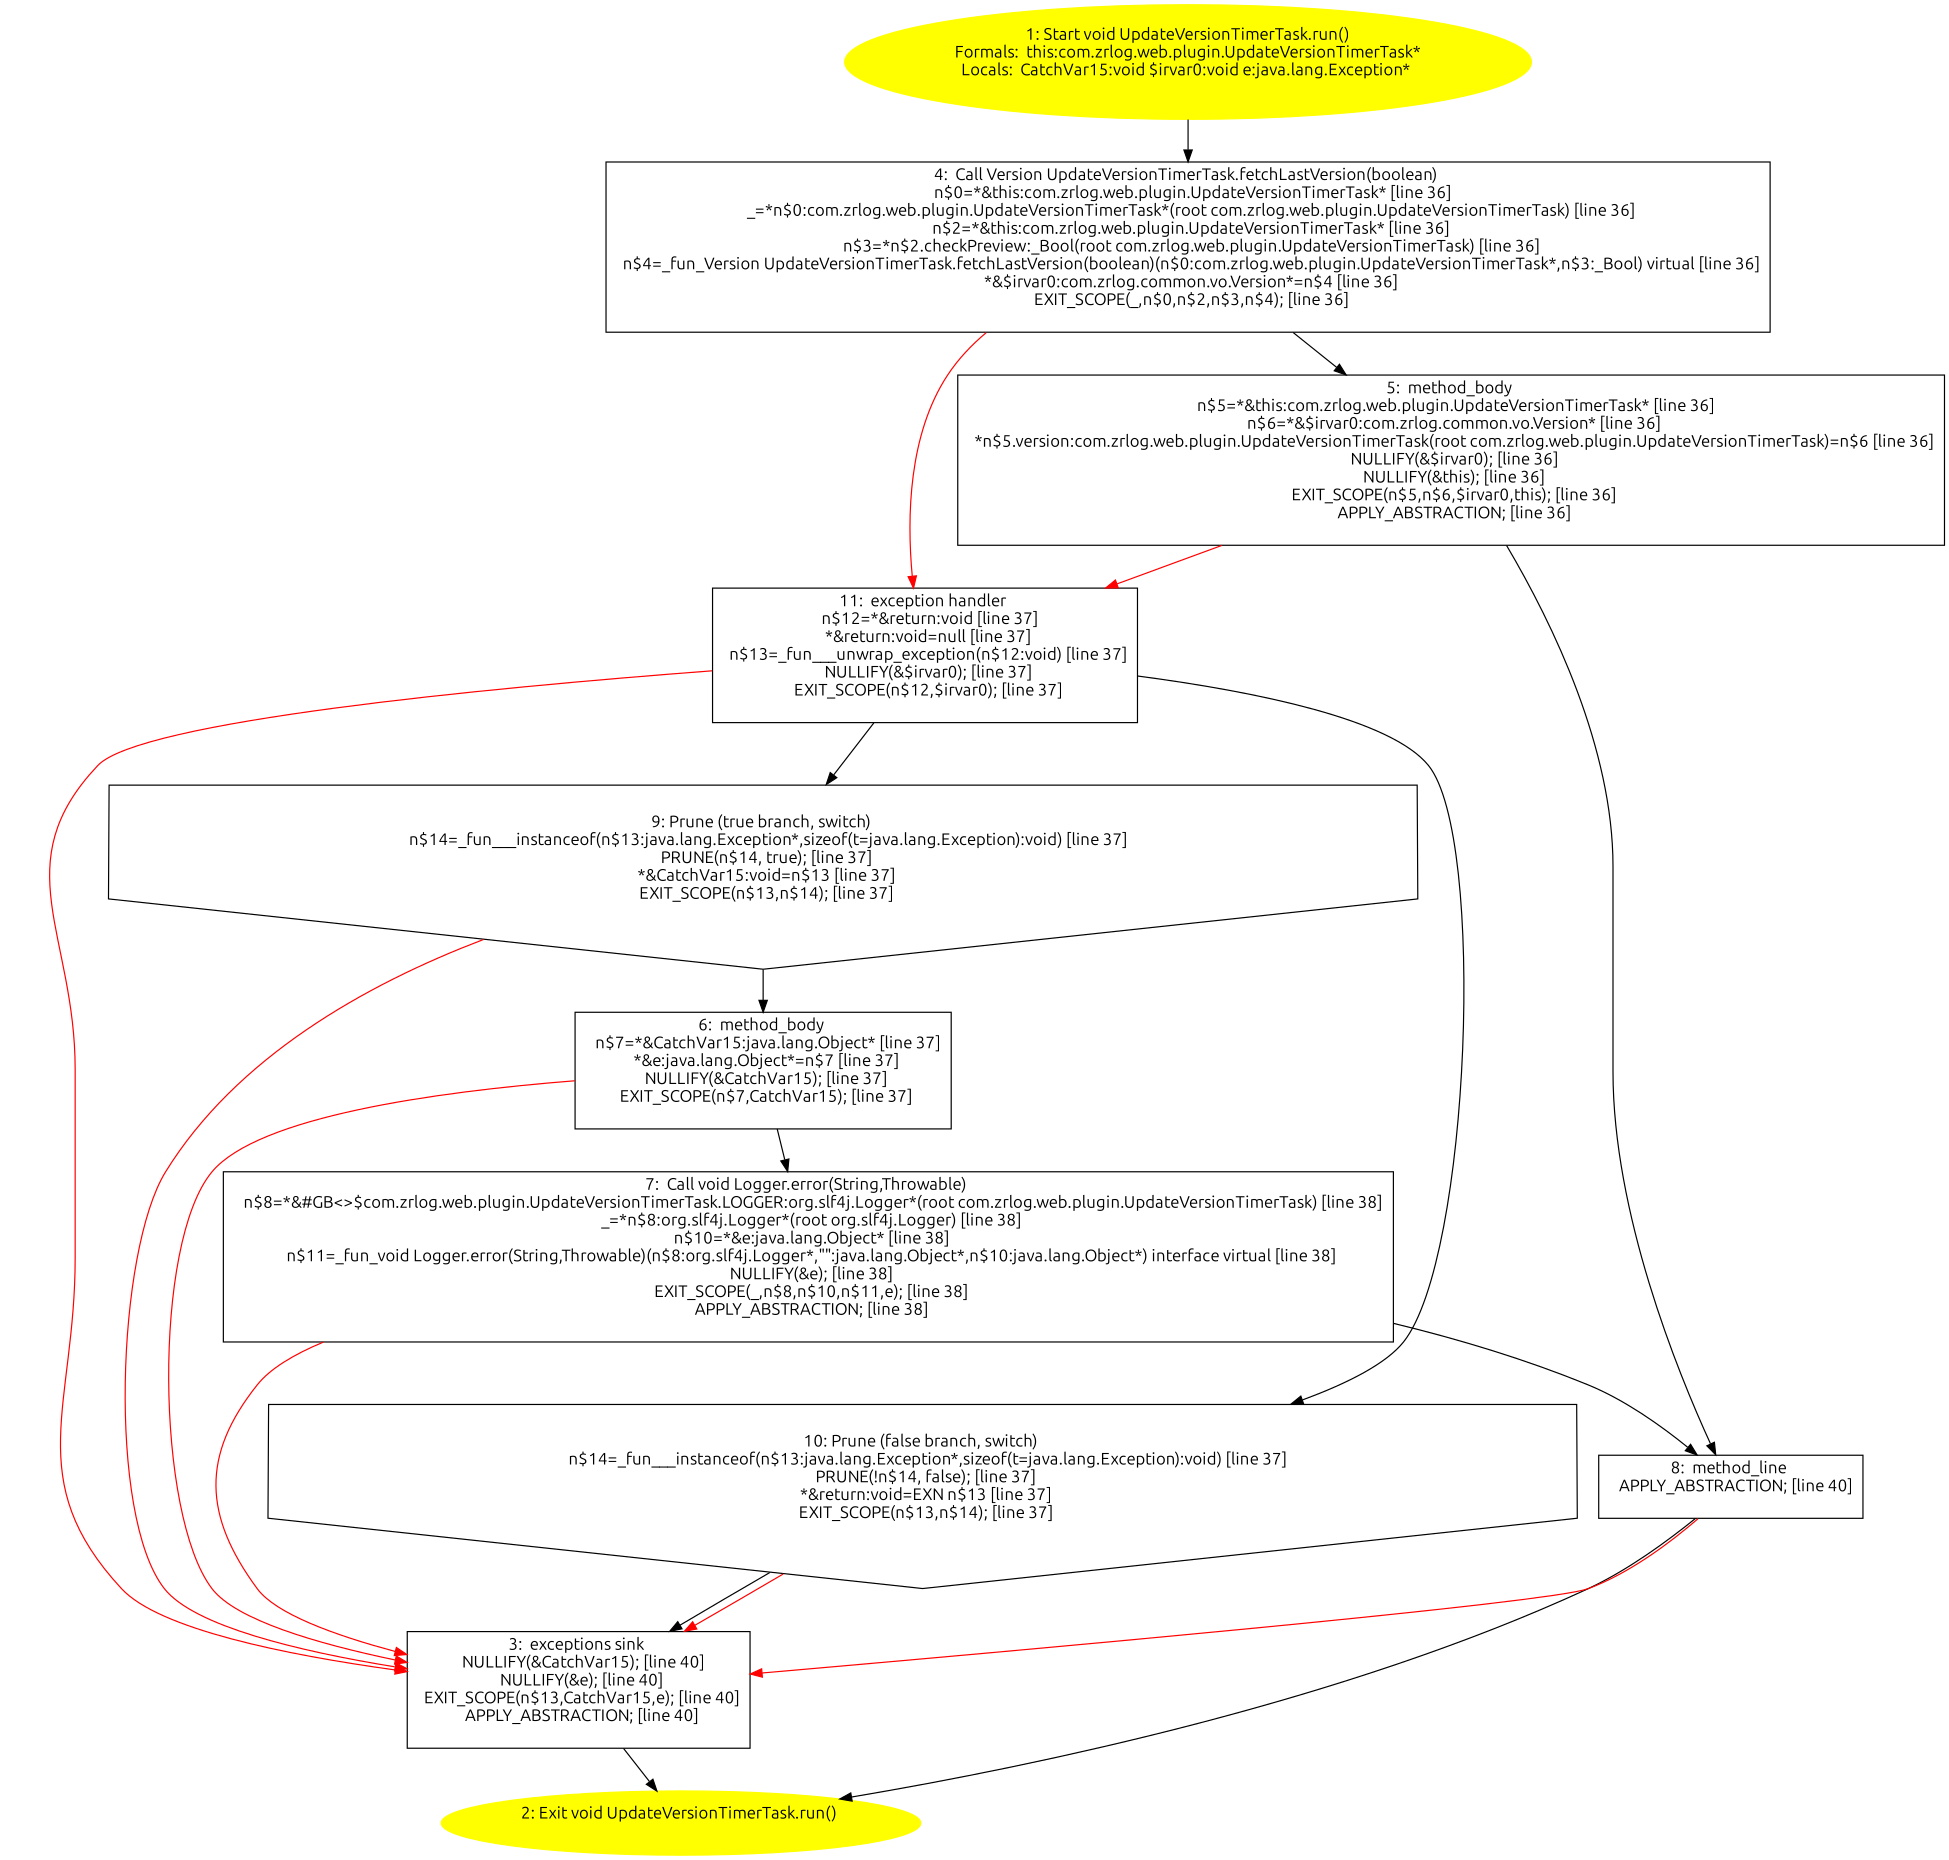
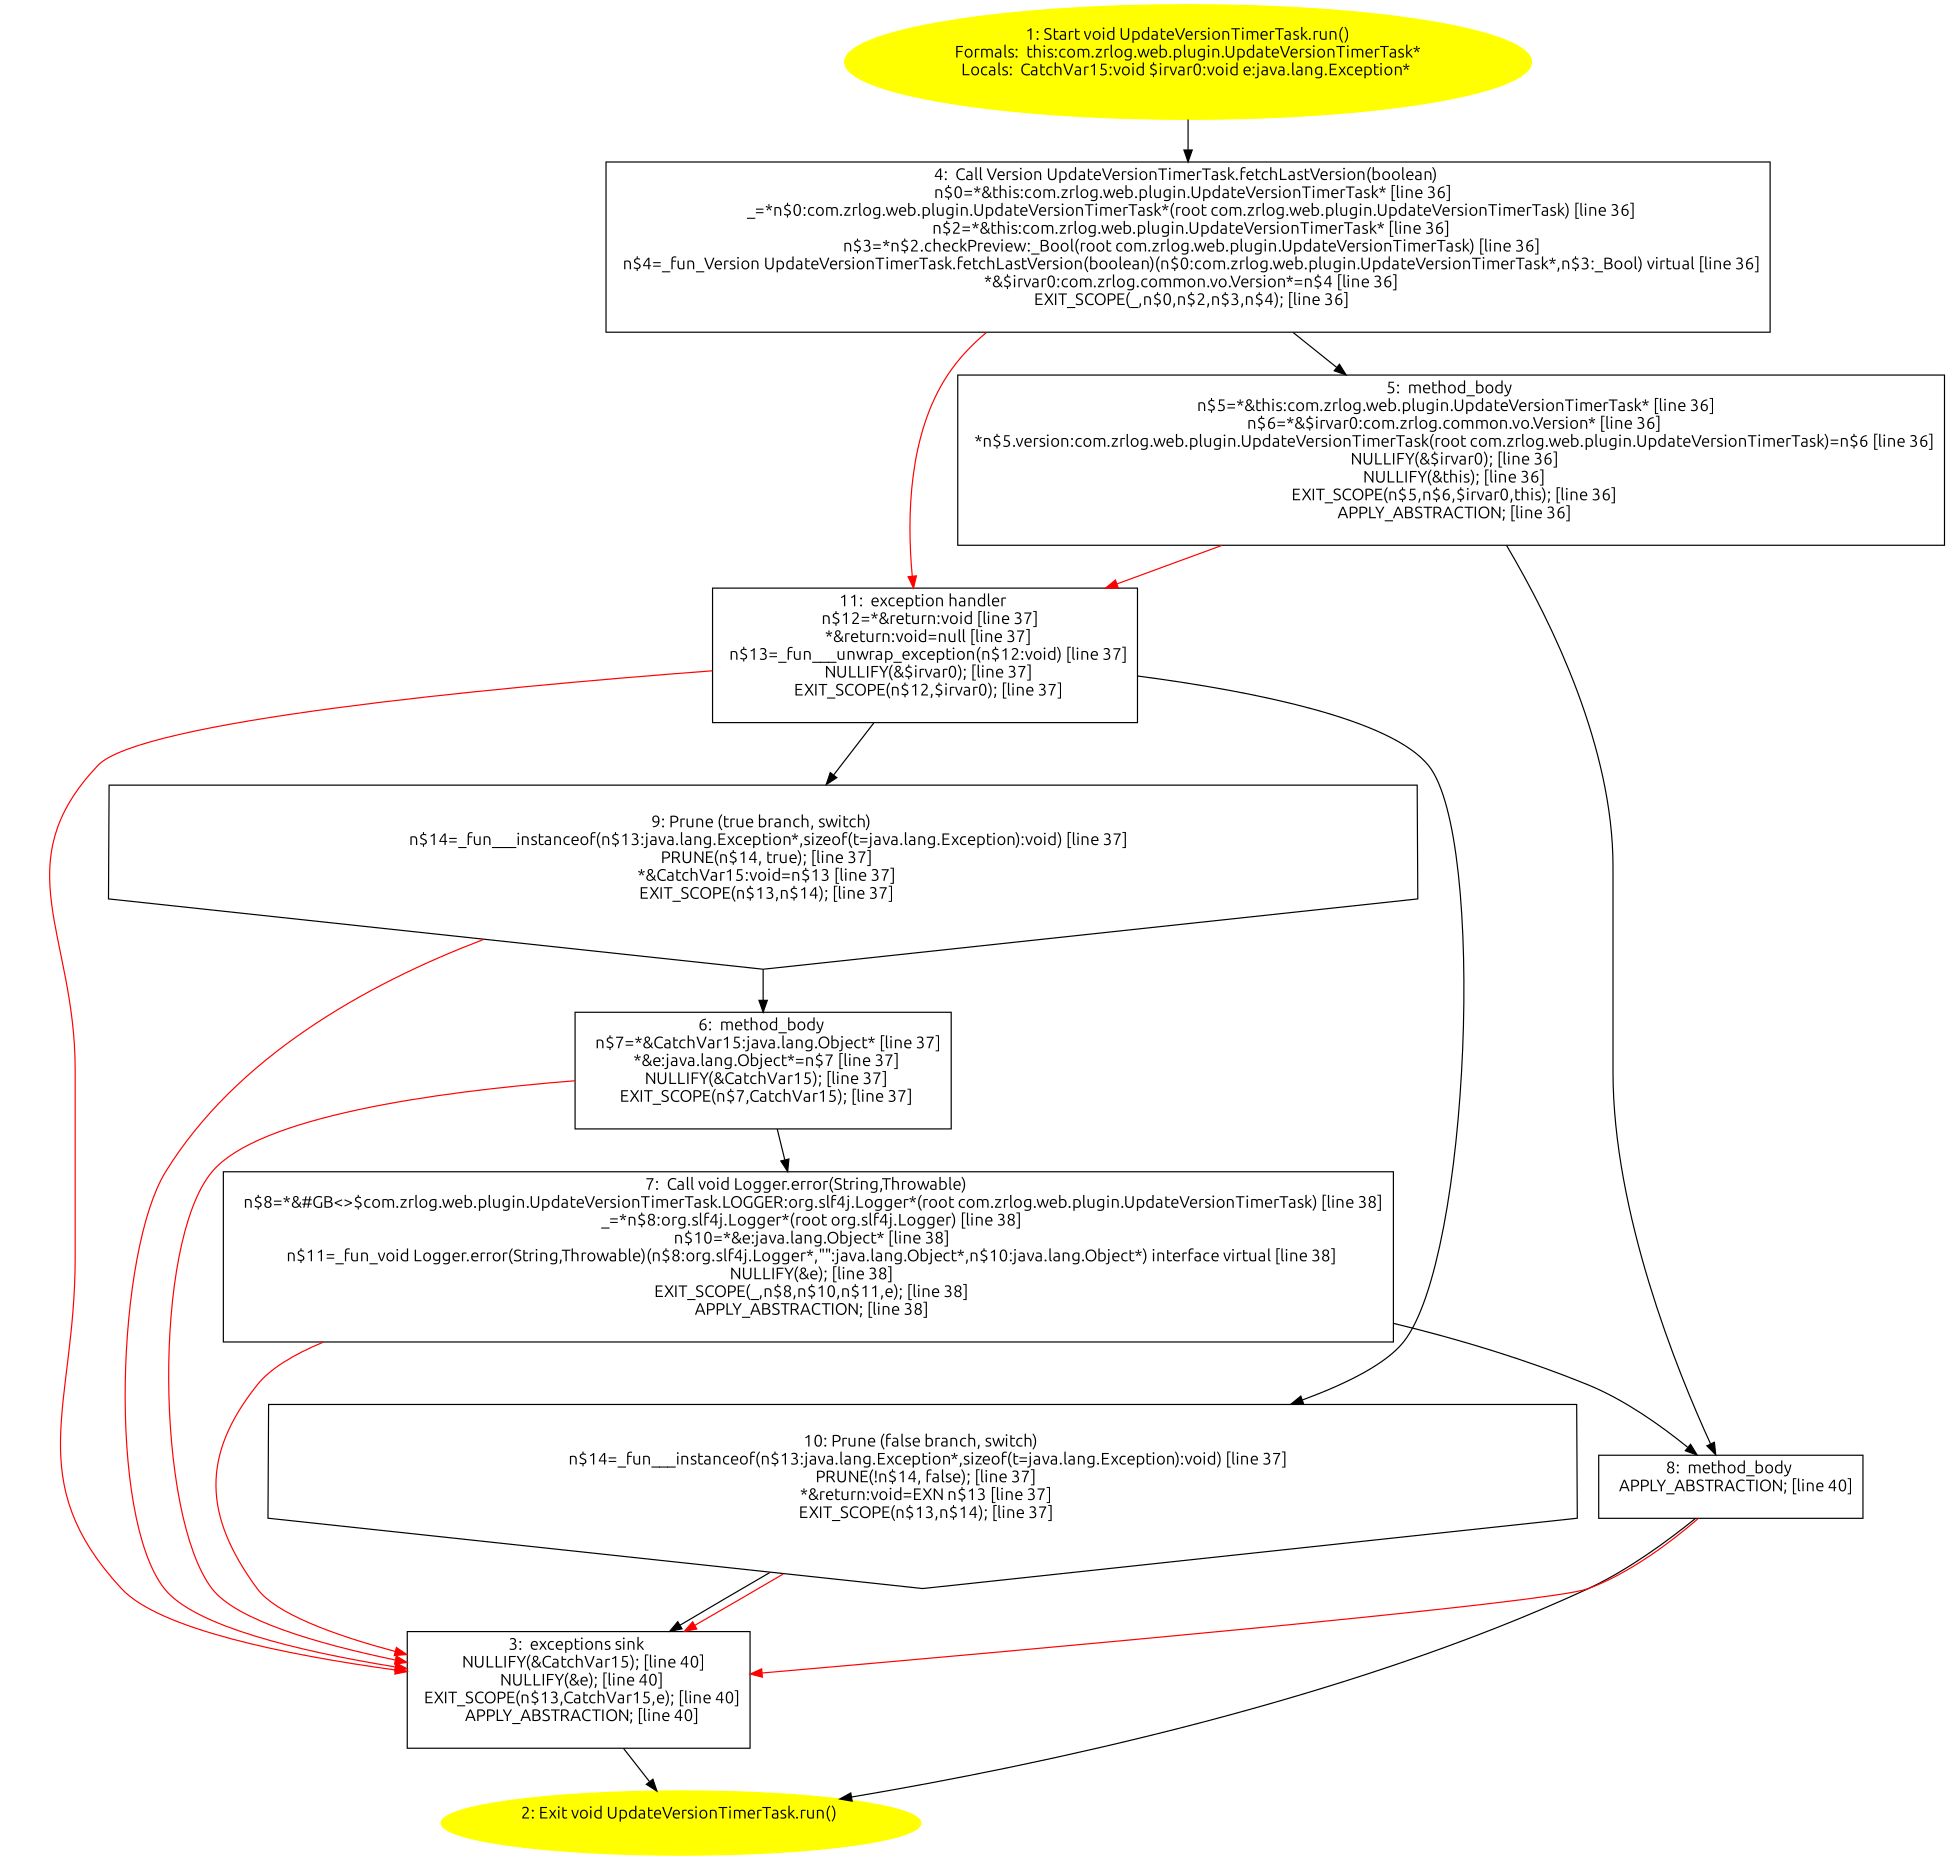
node "8:  method_line APPLY_ABSTRACTION; [line 40]": label "8:  method_line APPLY_ABSTRACTION; [line 40]" -> "8:  method_body APPLY_ABSTRACTION; [line 40]"
